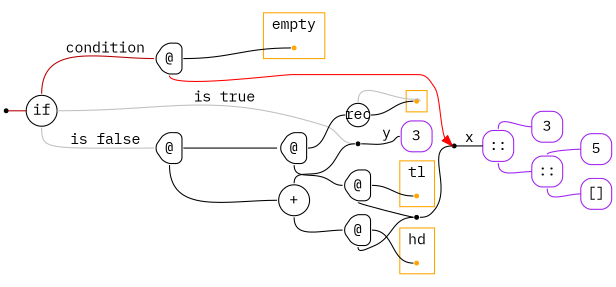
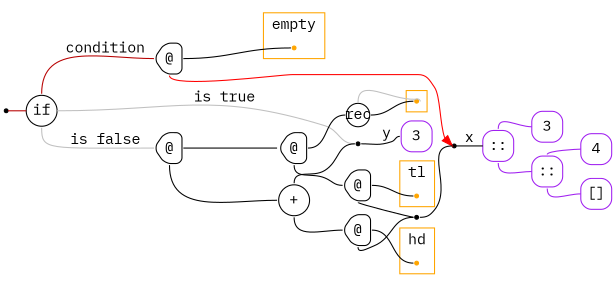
node "5": label "5" -> "4"
